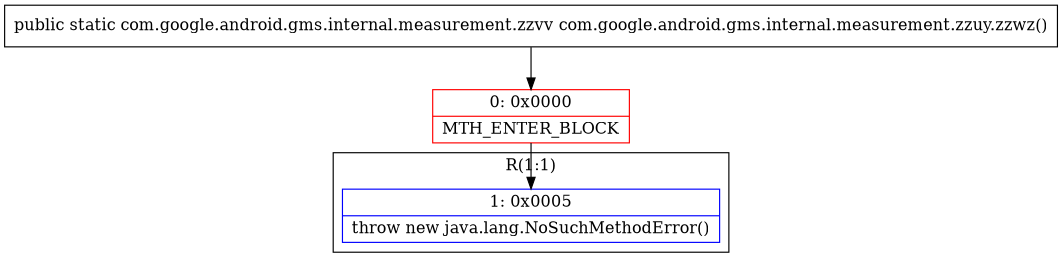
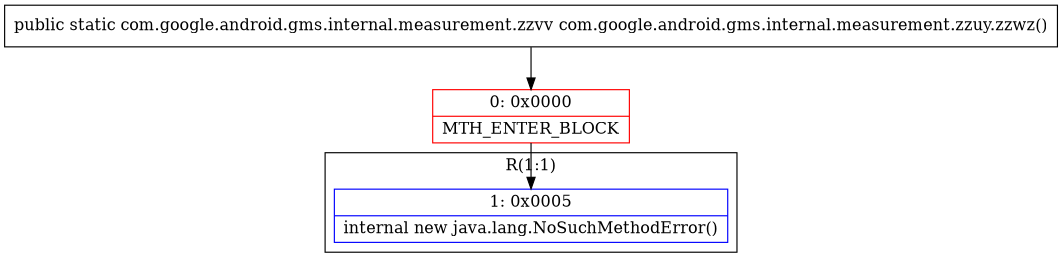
node "1: 0x0005": text "throw new java.lang.NoSuchMethodError()" -> "internal new java.lang.NoSuchMethodError()"
